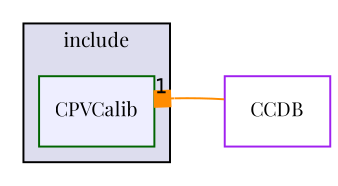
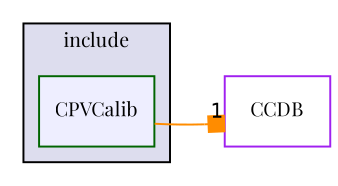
edge "CCDB" -> "CPVCalib": reversed
